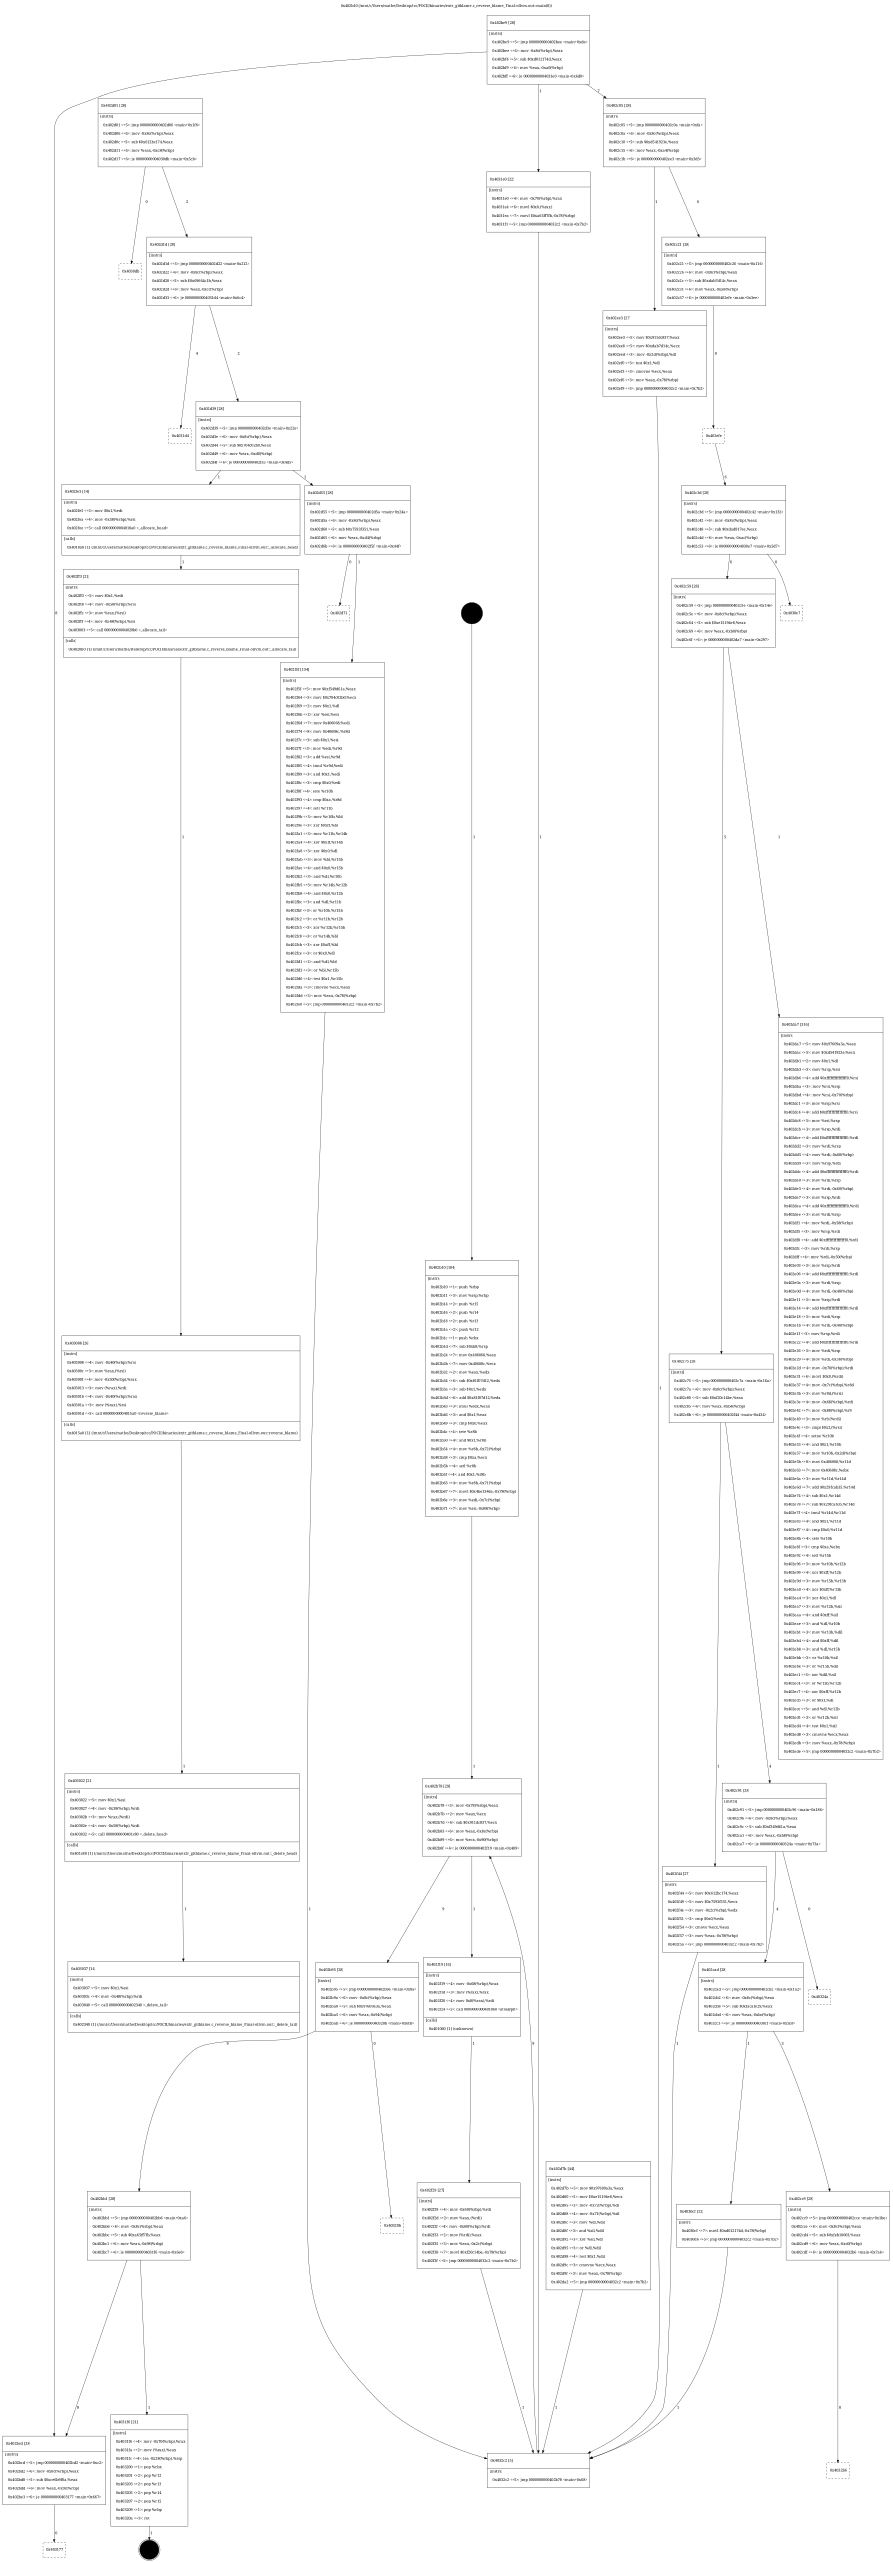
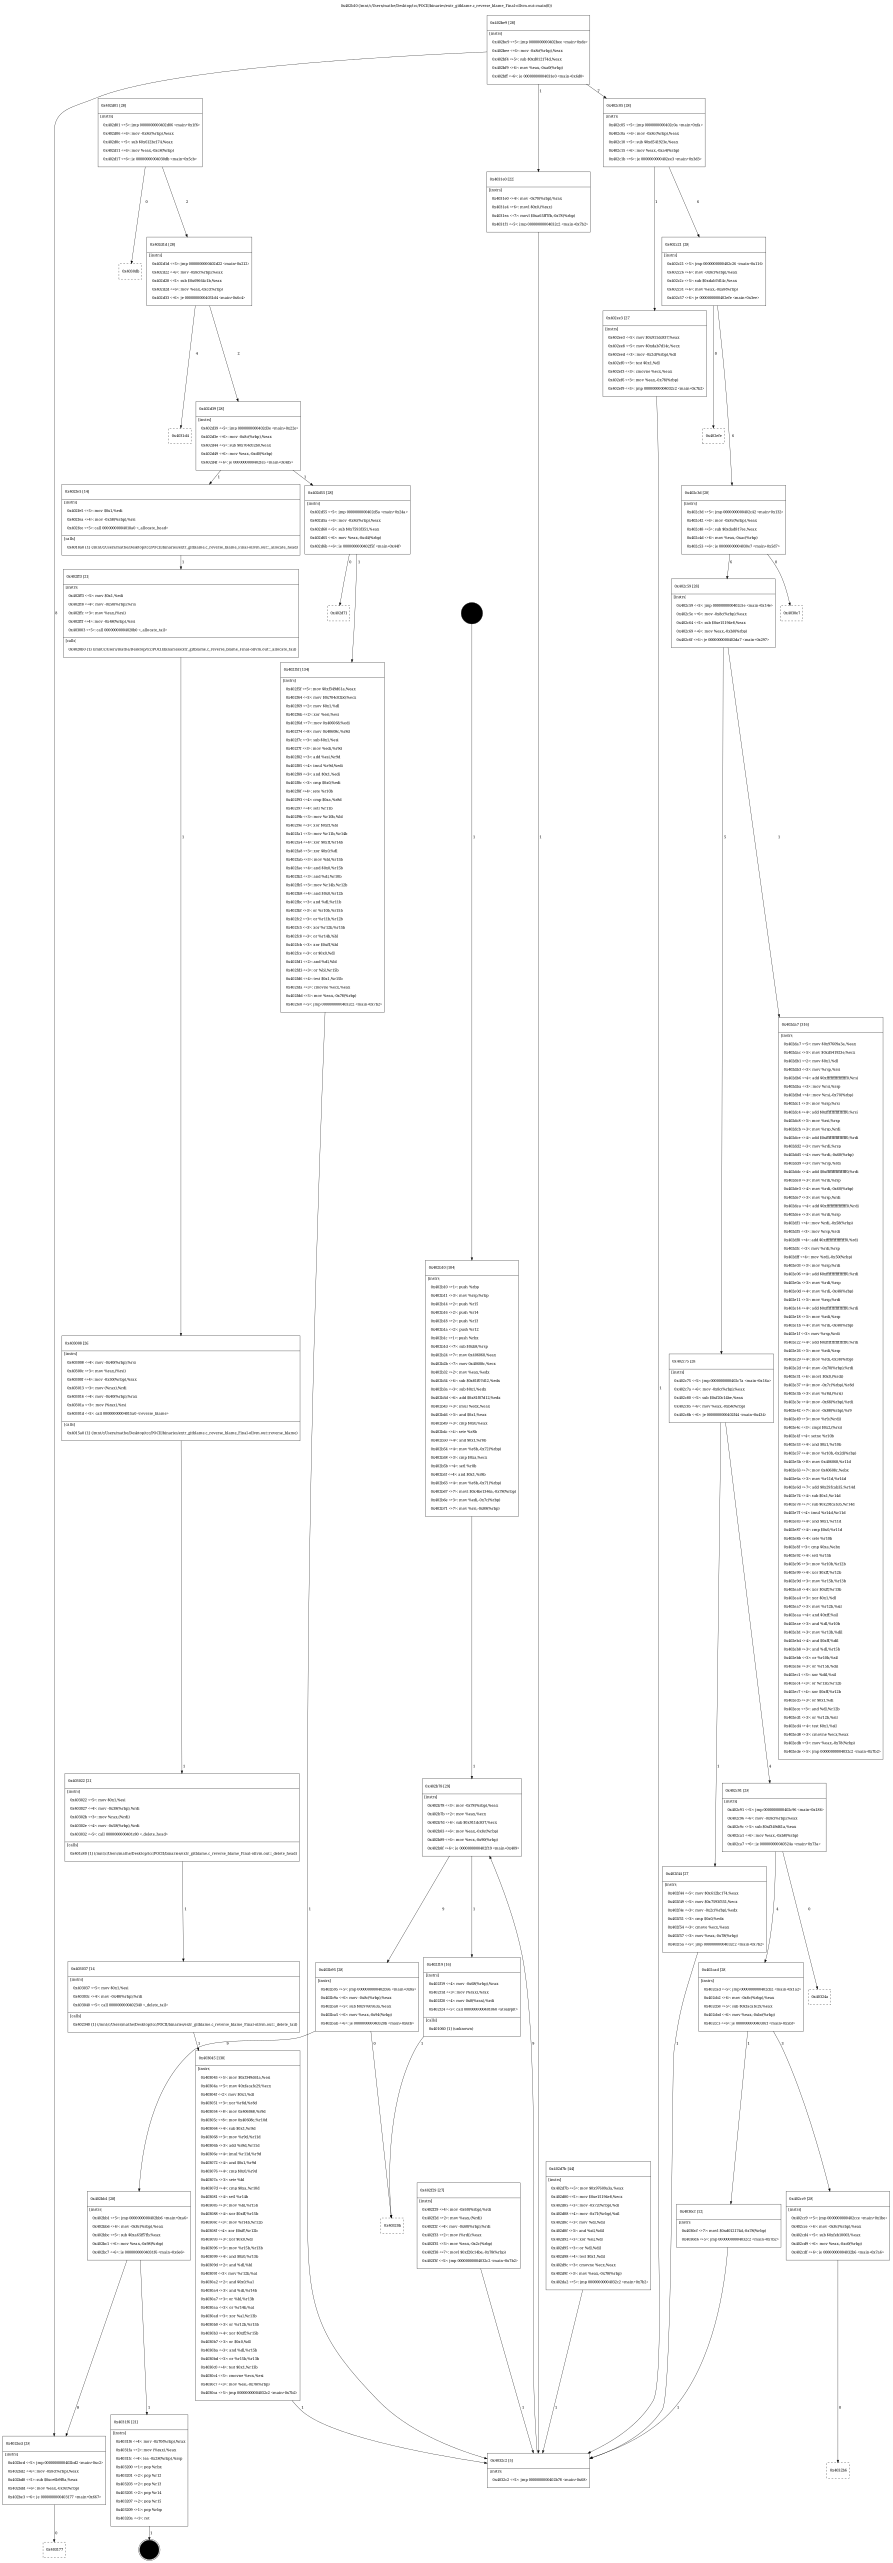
edge "0x402efe" -> "0x402c3d [28]": now "0x402c21 [28]" -> "0x402c3d [28]"
edge "0x402f19 [16]" -> "0x402f29 [27]": now "0x402f19 [16]" -> "0x40320b"
node "0x403045 [138]": added
